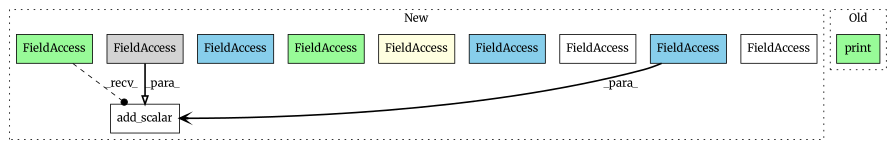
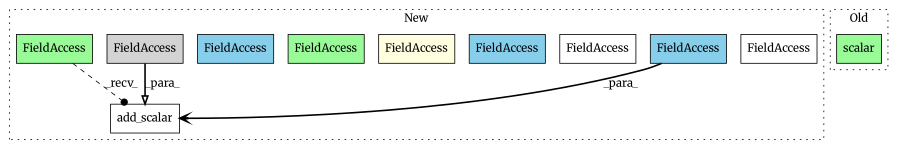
node "print": label "print" -> "scalar"
